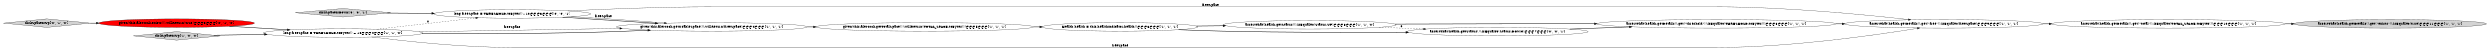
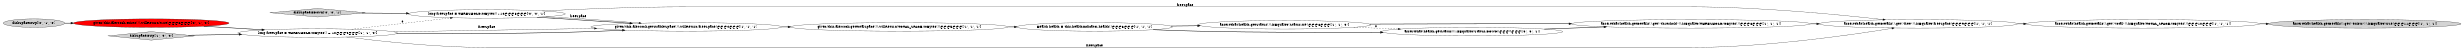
node "diskSpaceIsUp['0', '1', '0']": shape diamond -> ellipse
